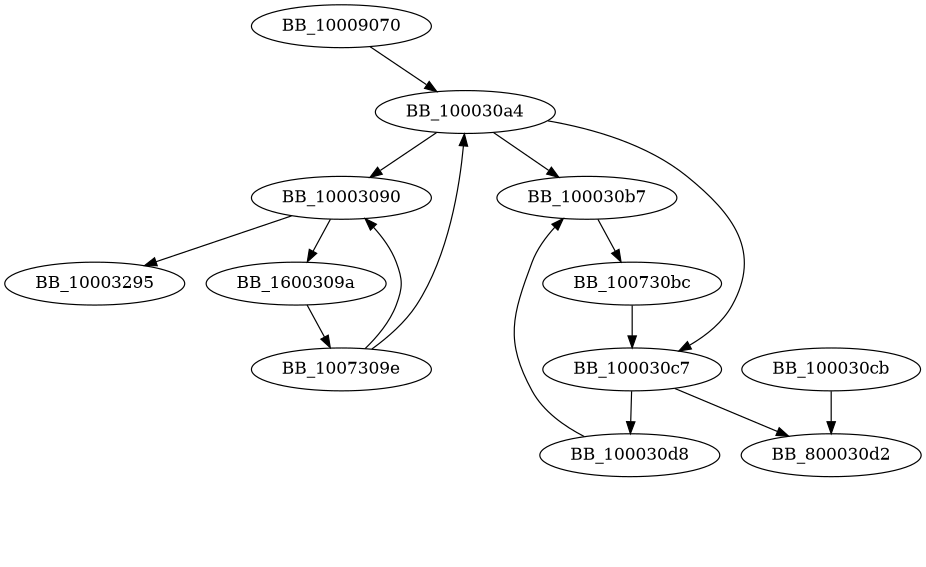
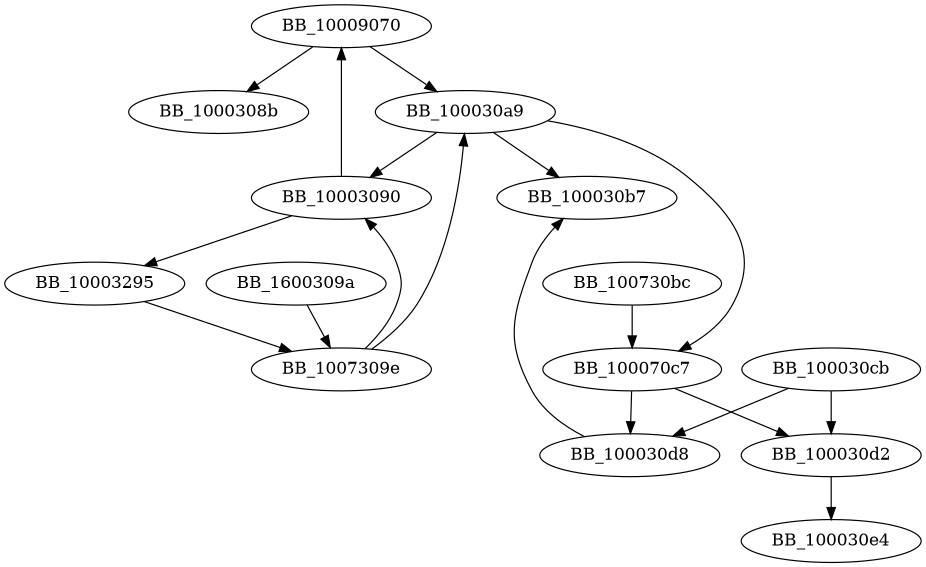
node "BB_1000308b": added
node "BB_100030a4": label "BB_100030a4" -> "BB_100030a9"
edge "BB_10003090" -> "BB_1600309a": now "BB_10003090" -> "BB_10009070"
edge "BB_100030b7" -> "BB_100730bc": removed
edge "BB_10003295" -> "BB_1007309e": added
node "BB_100030c7": label "BB_100030c7" -> "BB_100070c7"
edge "BB_100030cb" -> "BB_100030d8": added
node "BB_800030d2": label "BB_800030d2" -> "BB_100030d2"
node "BB_100030e4": added
